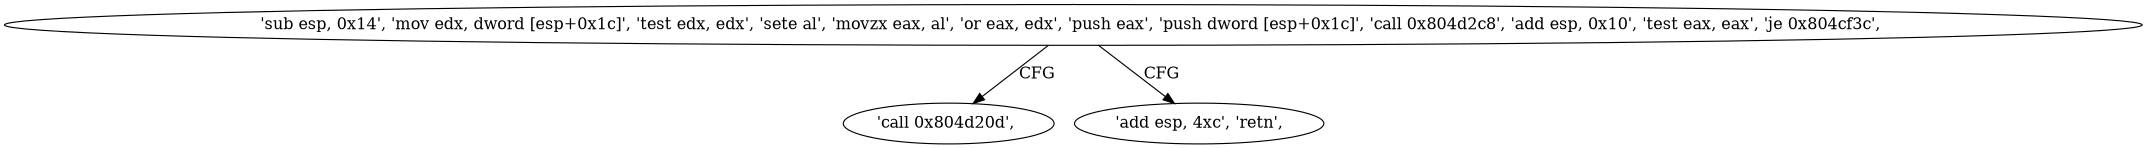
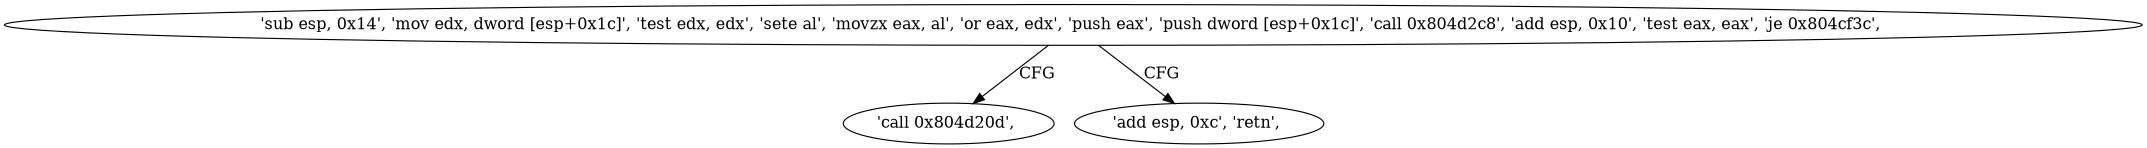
node "'add esp, 4xc', 'retn',": label "'add esp, 4xc', 'retn'," -> "'add esp, 0xc', 'retn',"
